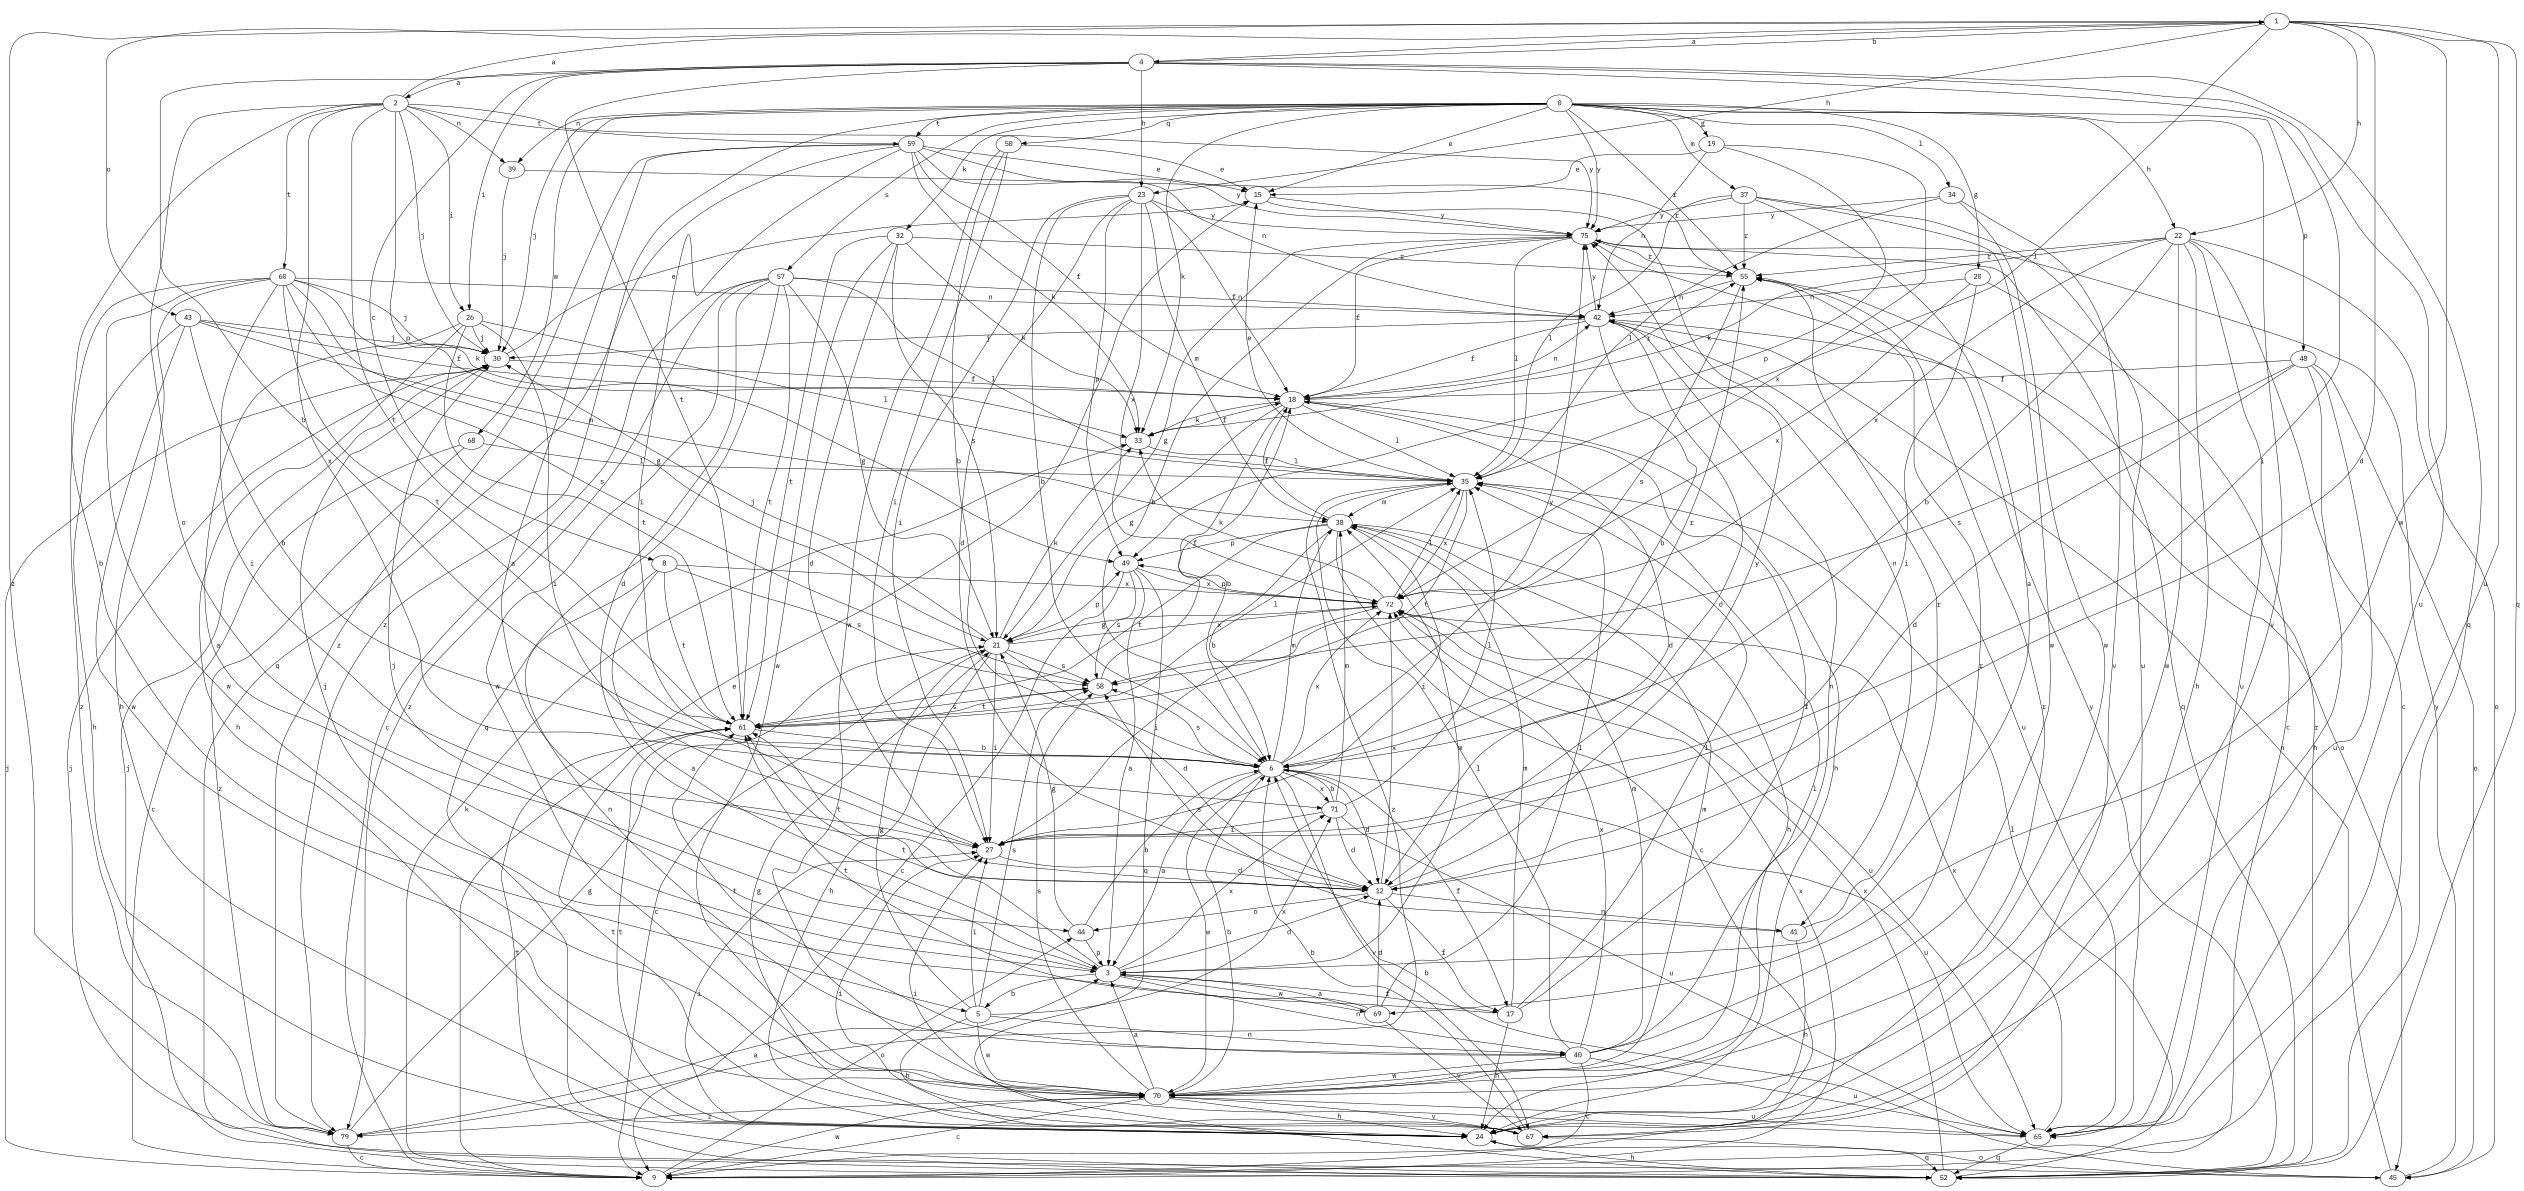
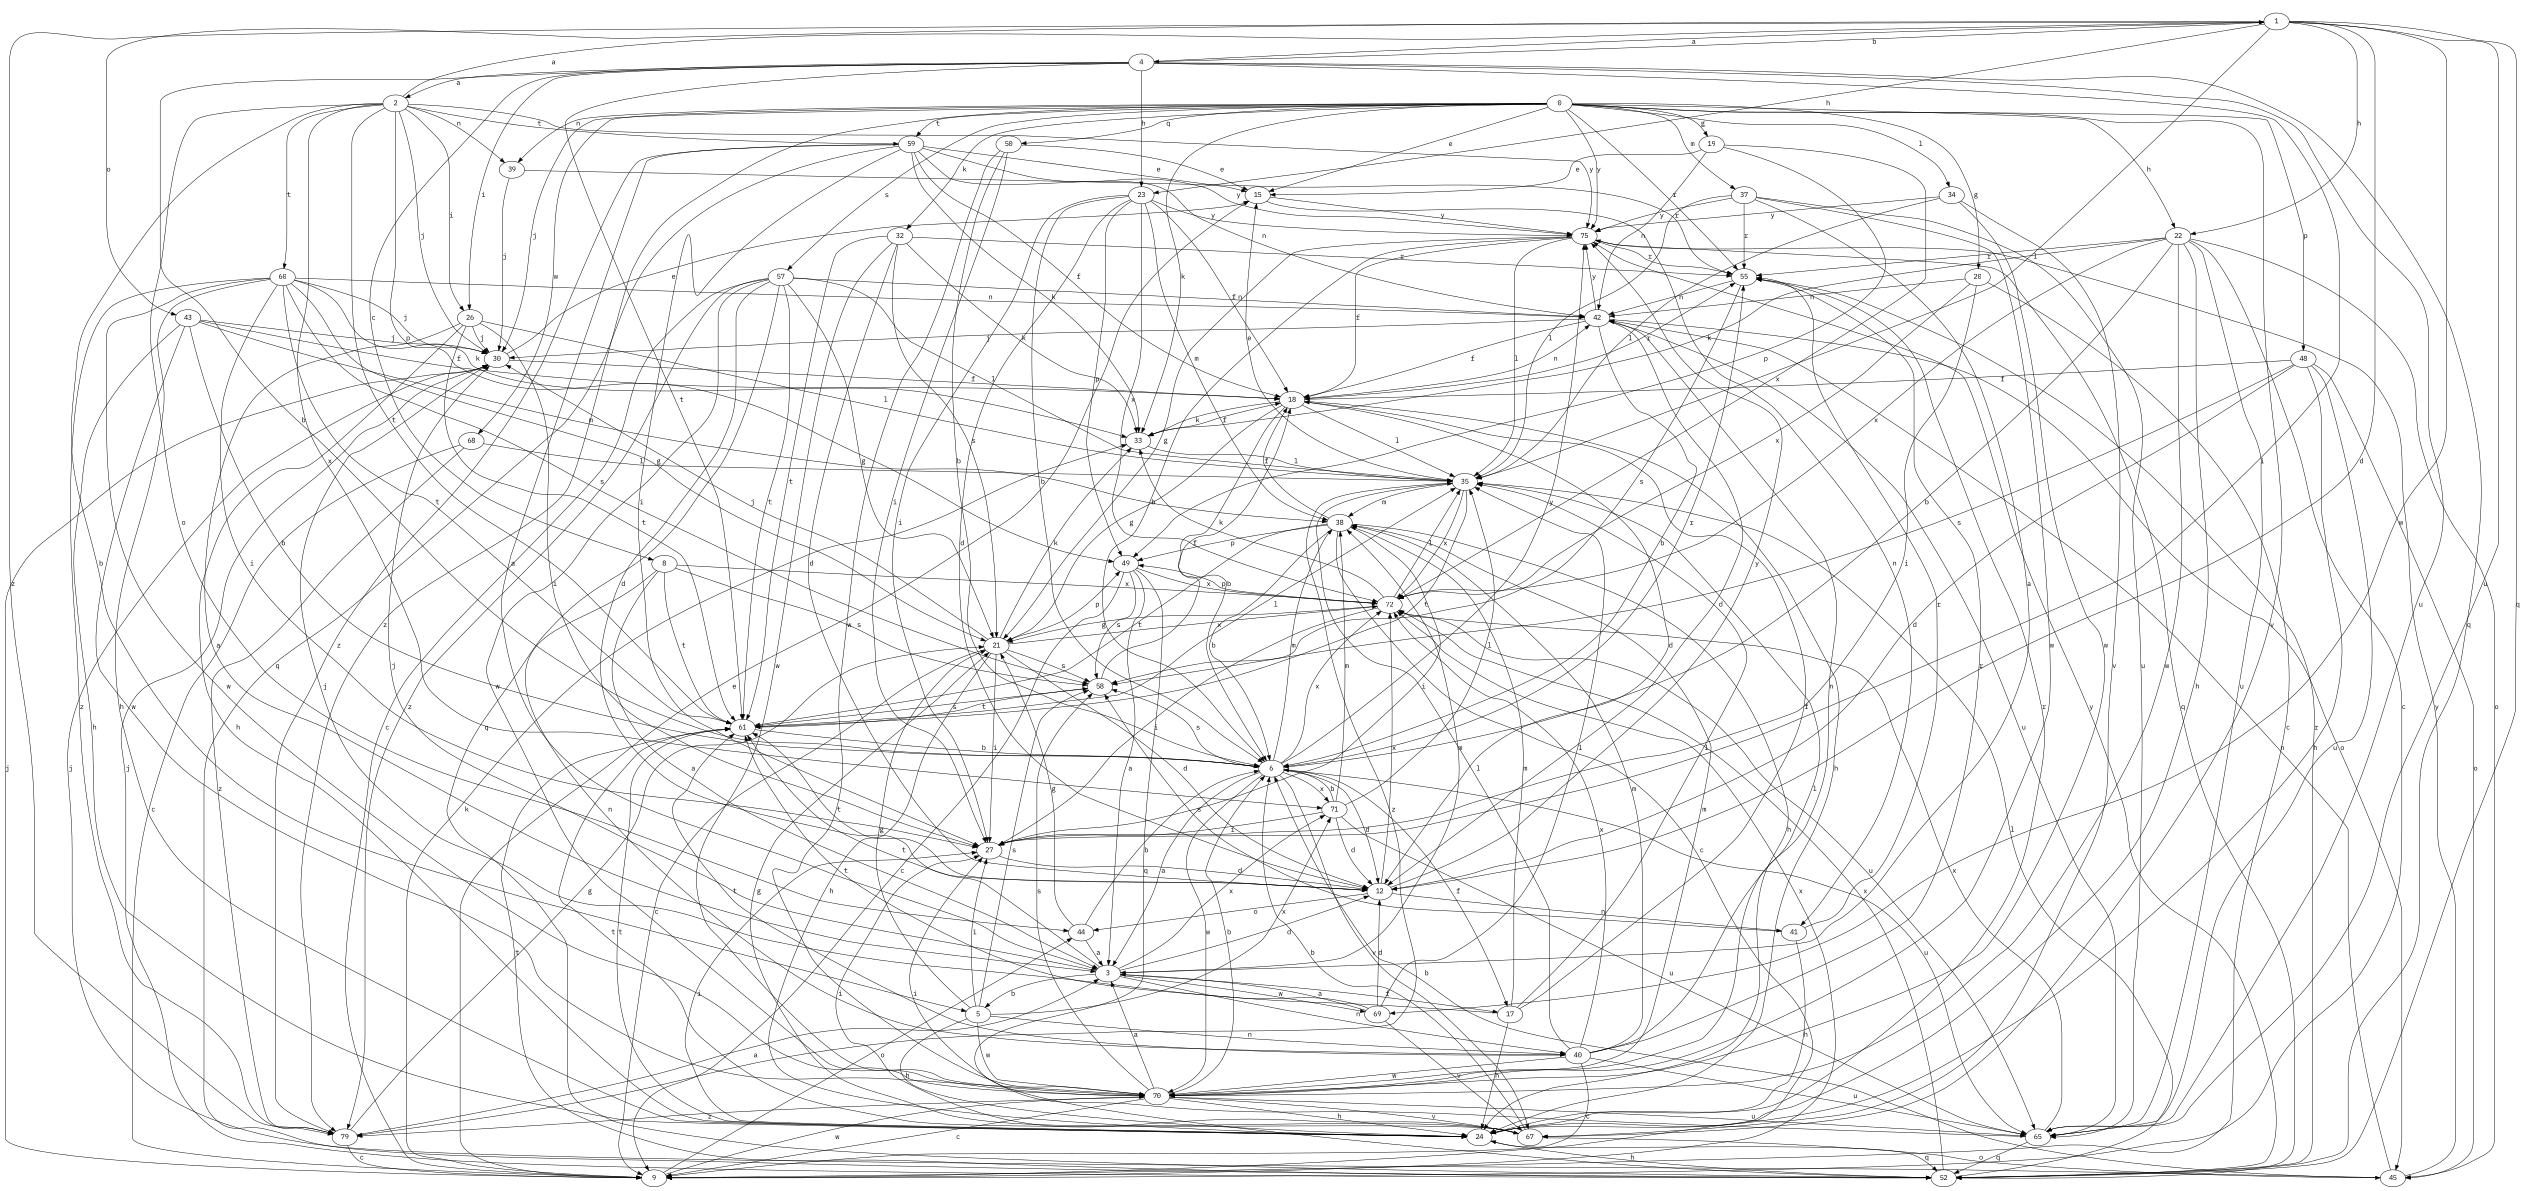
edge "44" -> "3": label "p" -> "a"
edge "12" -> "17": removed, label "f"
